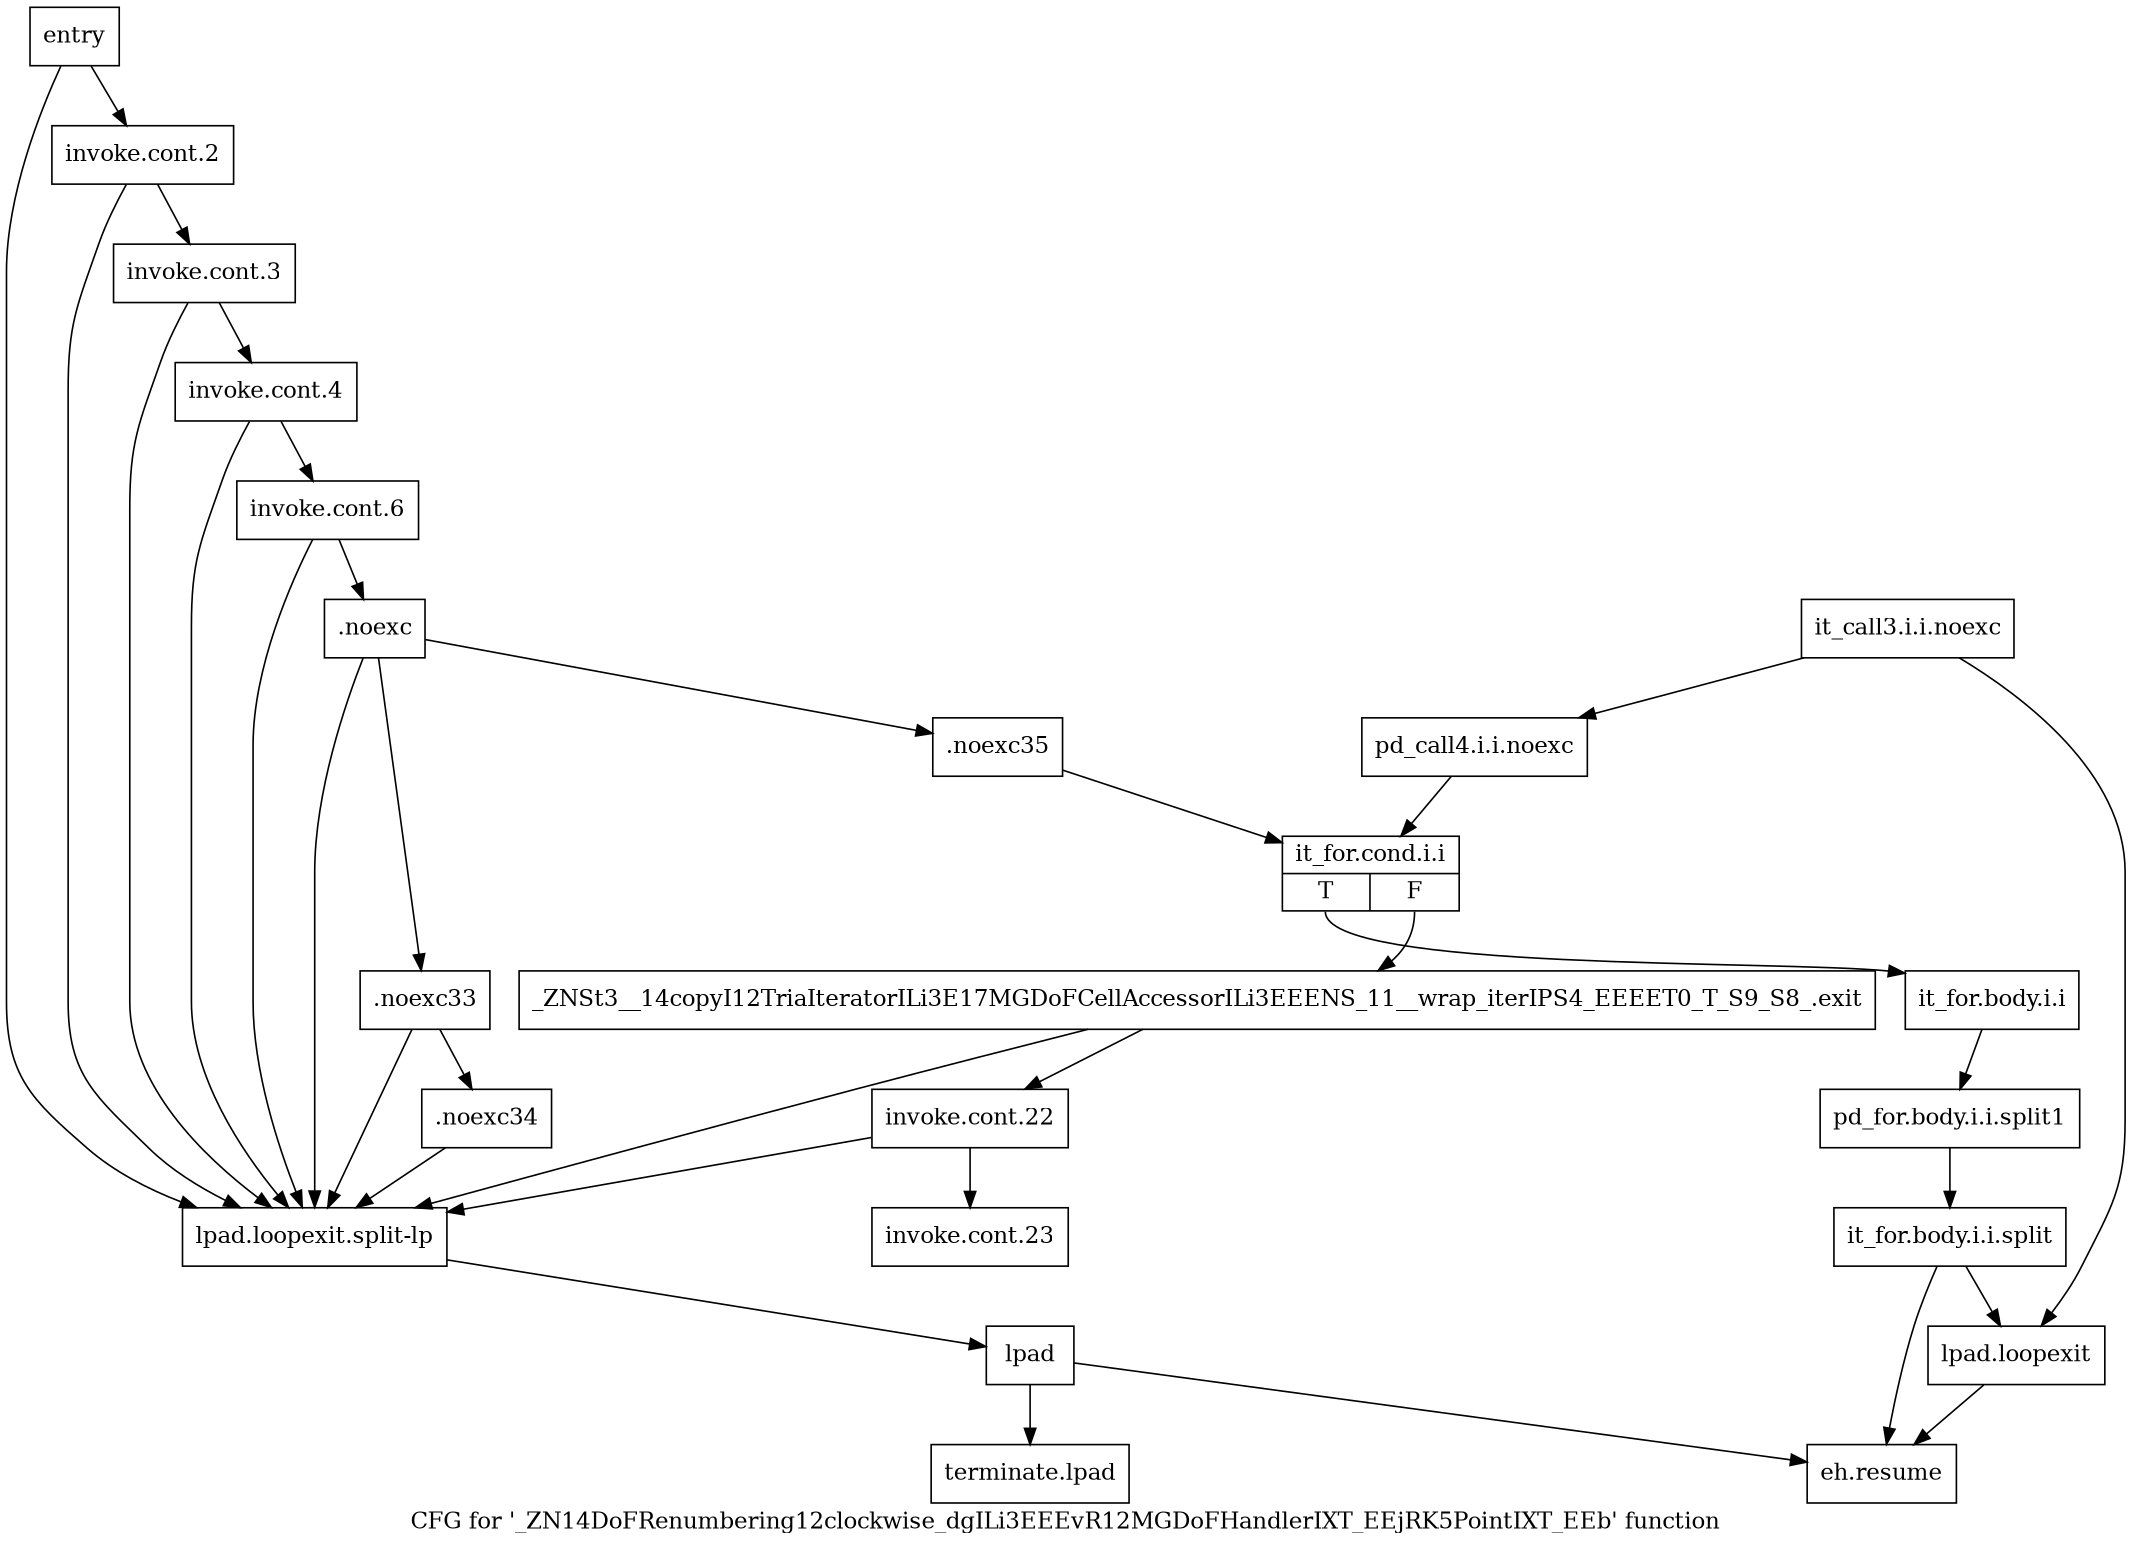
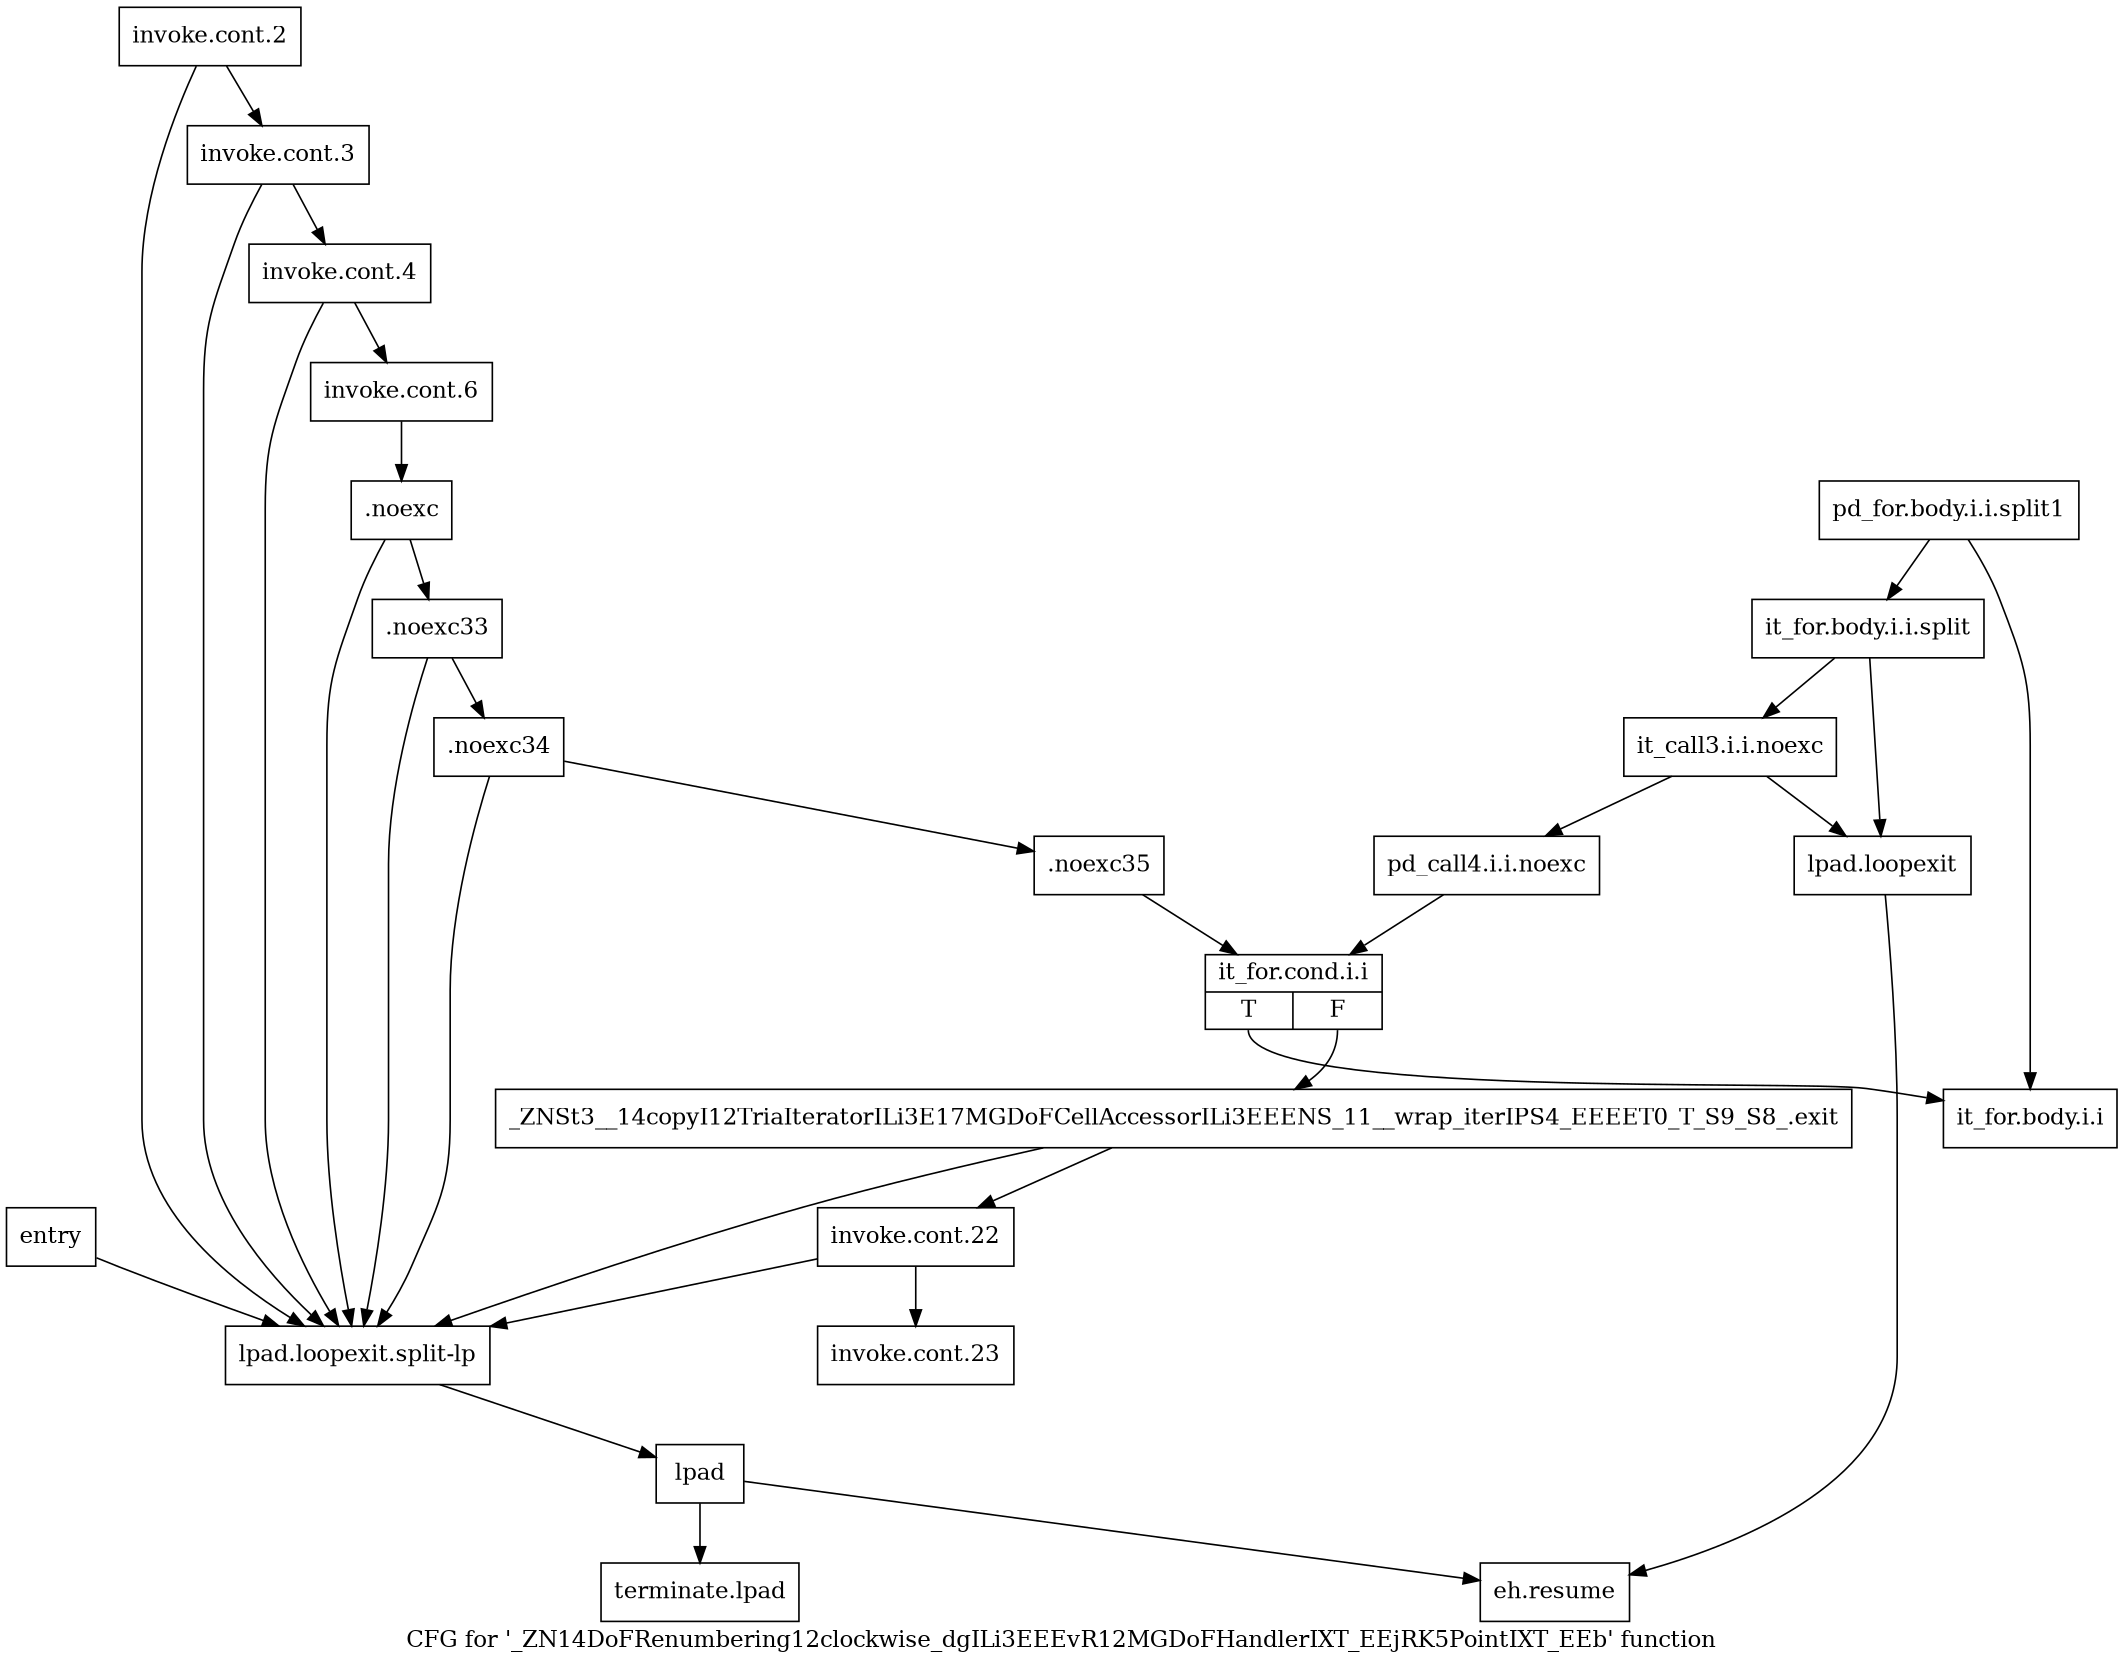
edge "entry" -> "invoke.cont.2": removed
edge ".noexc" -> ".noexc35": now ".noexc34" -> ".noexc35"
edge "invoke.cont.6" -> "lpad.loopexit.split-lp": removed
edge "it_for.body.i.i" -> "pd_for.body.i.i.split1": reversed
edge "it_for.body.i.i.split" -> "eh.resume": now "it_for.body.i.i.split" -> "it_call3.i.i.noexc"
